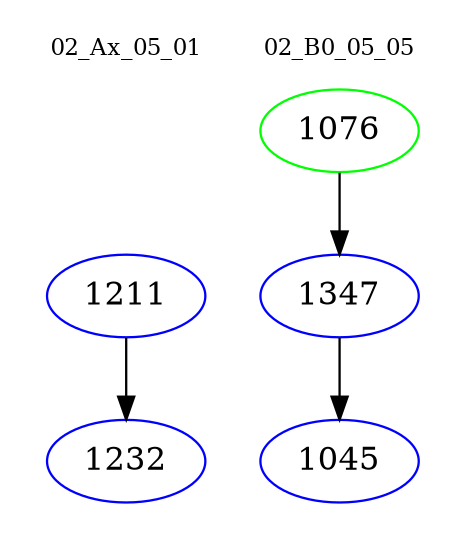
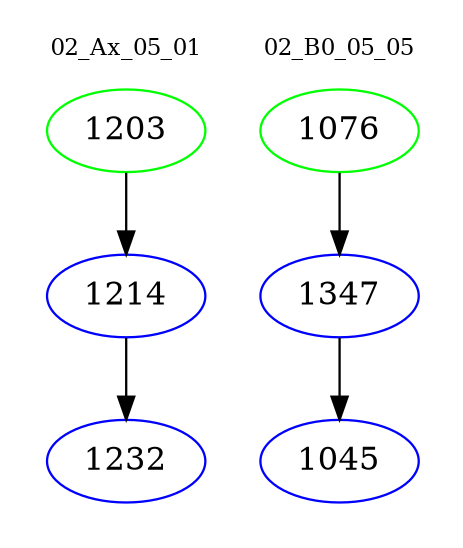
node "1203": added
node "1211": label "1211" -> "1214"
